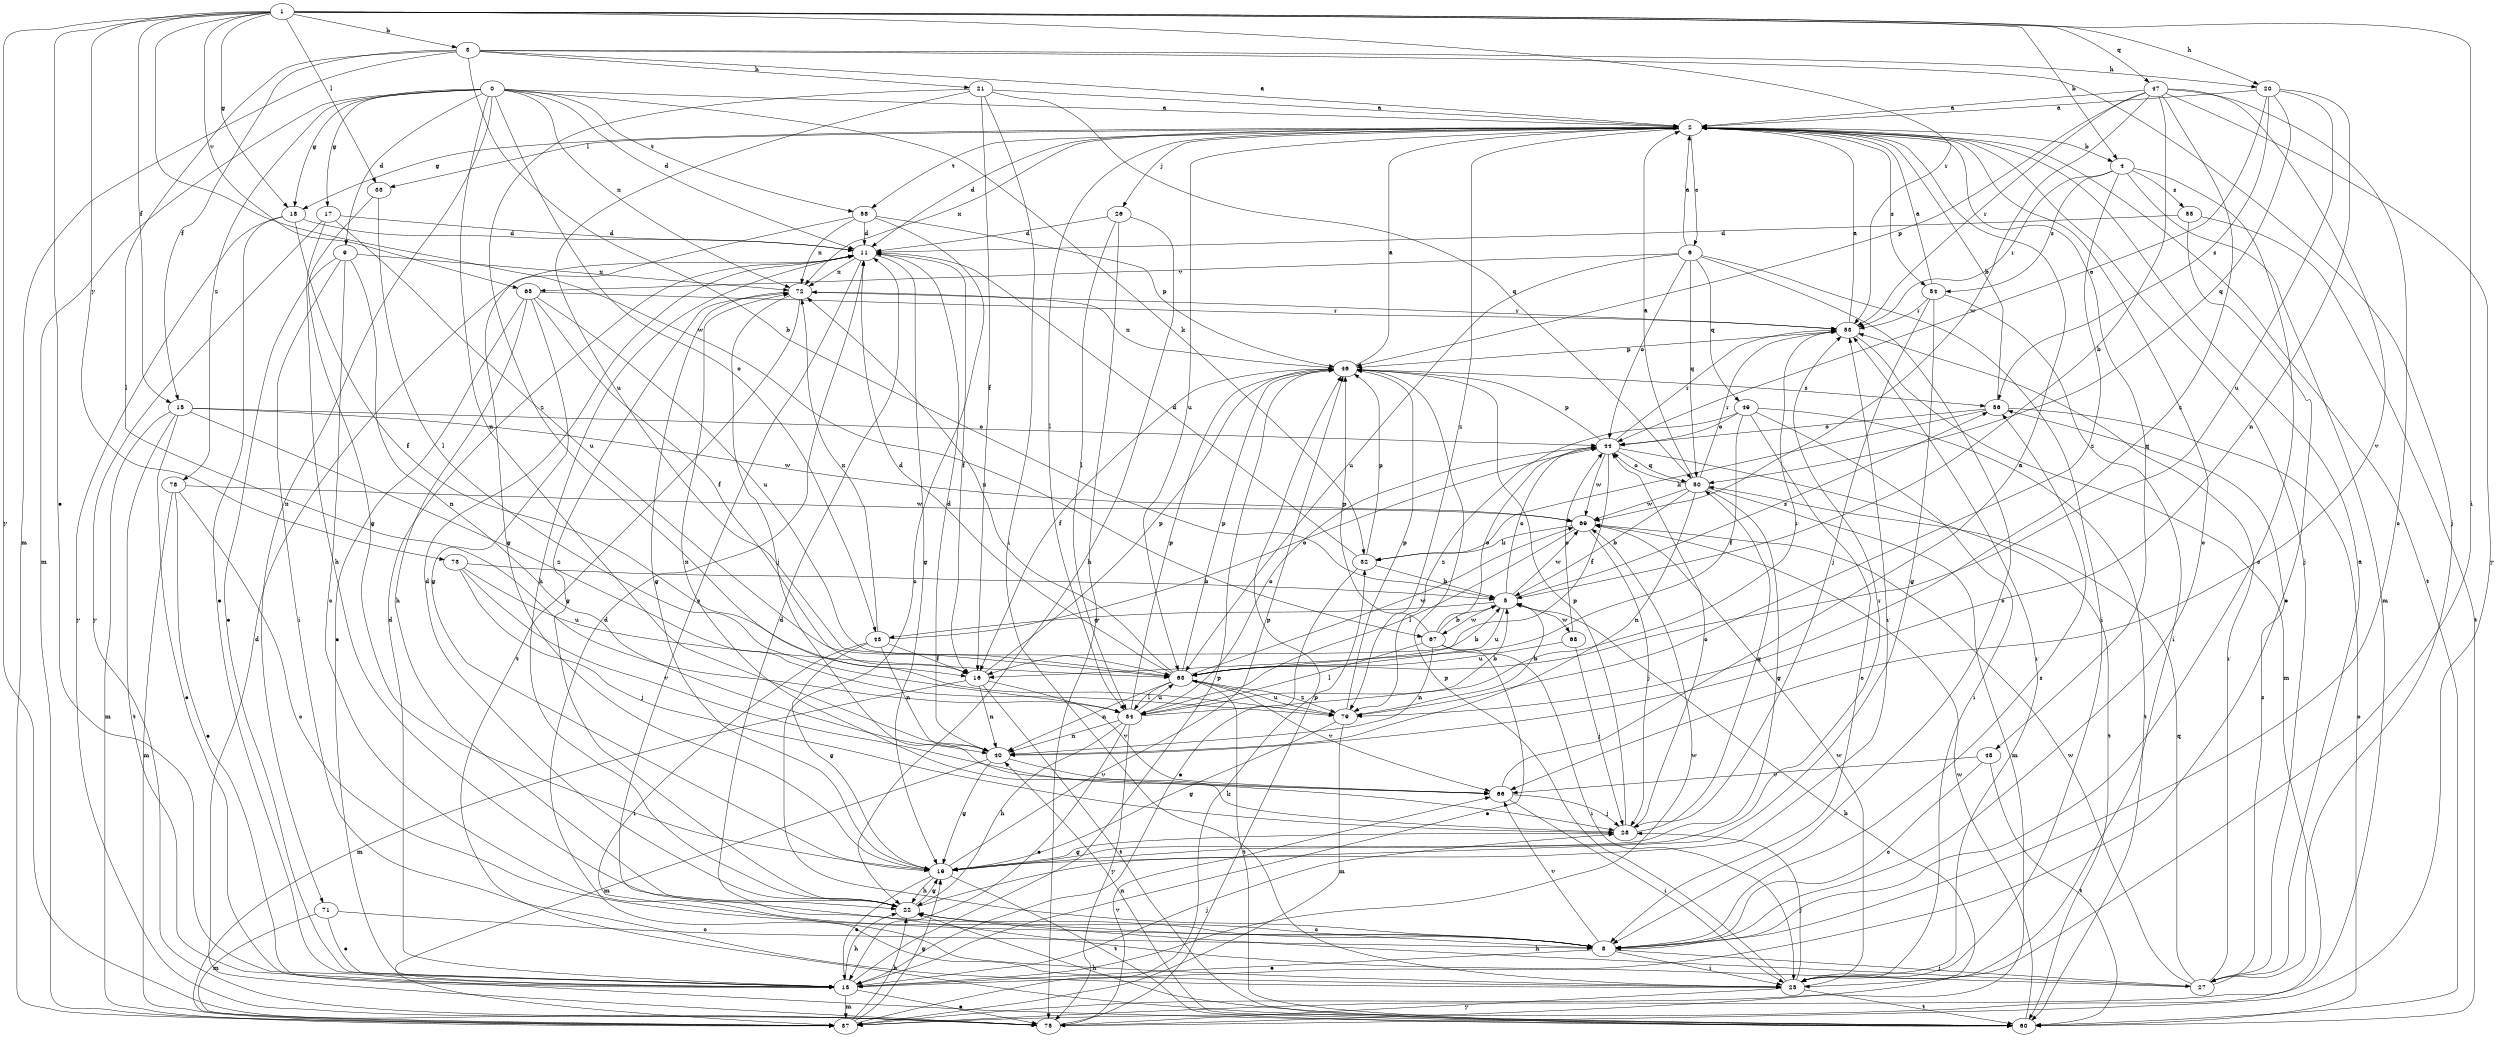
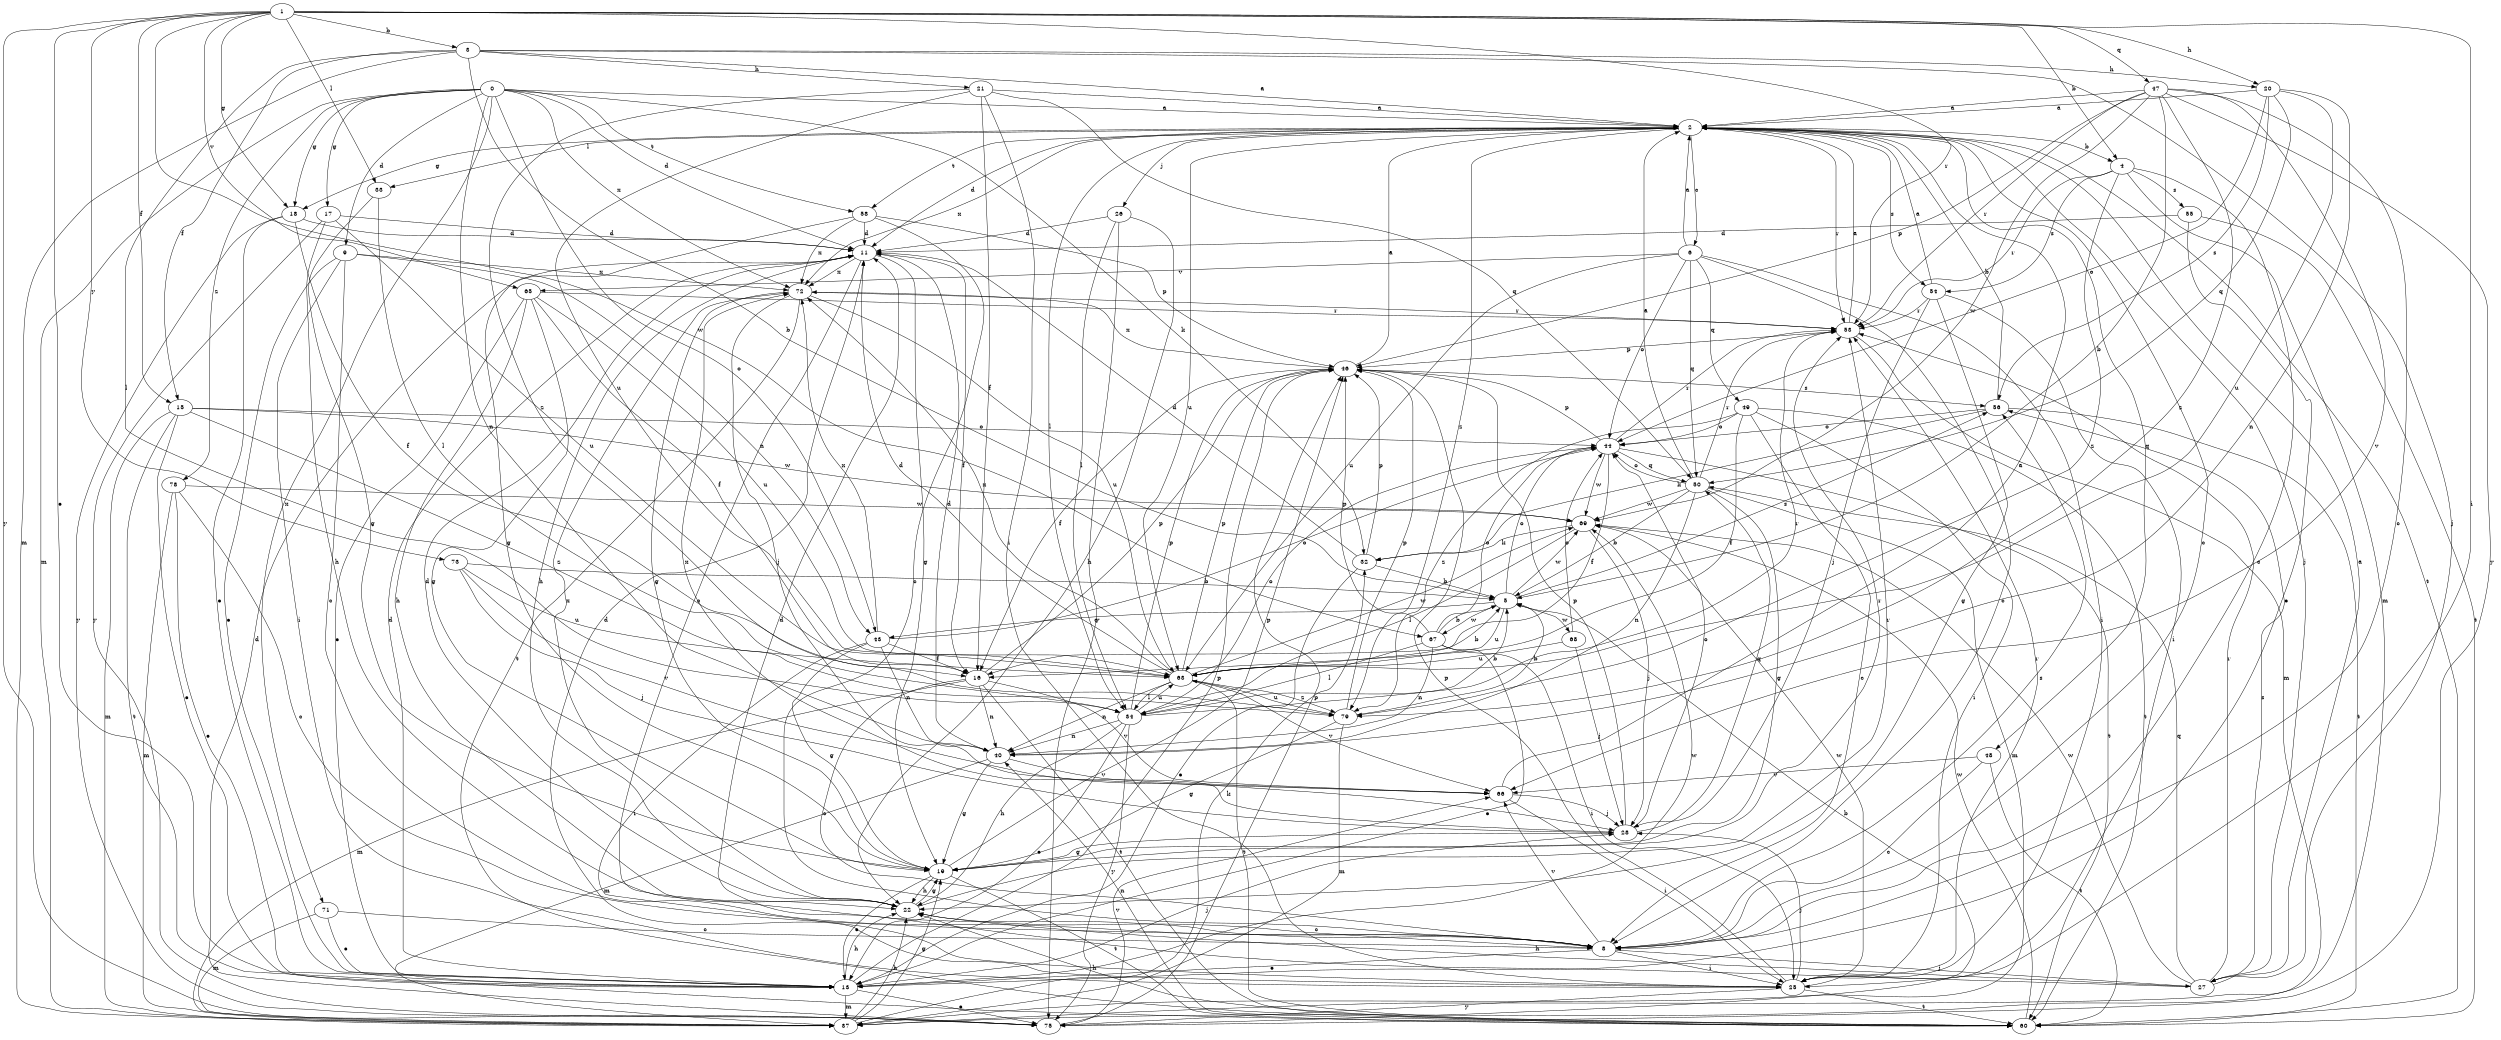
edge "2" -> "53": added, label "r"
edge "72" -> "63": added, label "u"
edge "22" -> "72": label "g" -> "x"
edge "9" -> "40": now "9" -> "43"
edge "56" -> "60": label "o" -> "t"
edge "54" -> "19": now "54" -> "22"
edge "16" -> "8": added, label "c"
